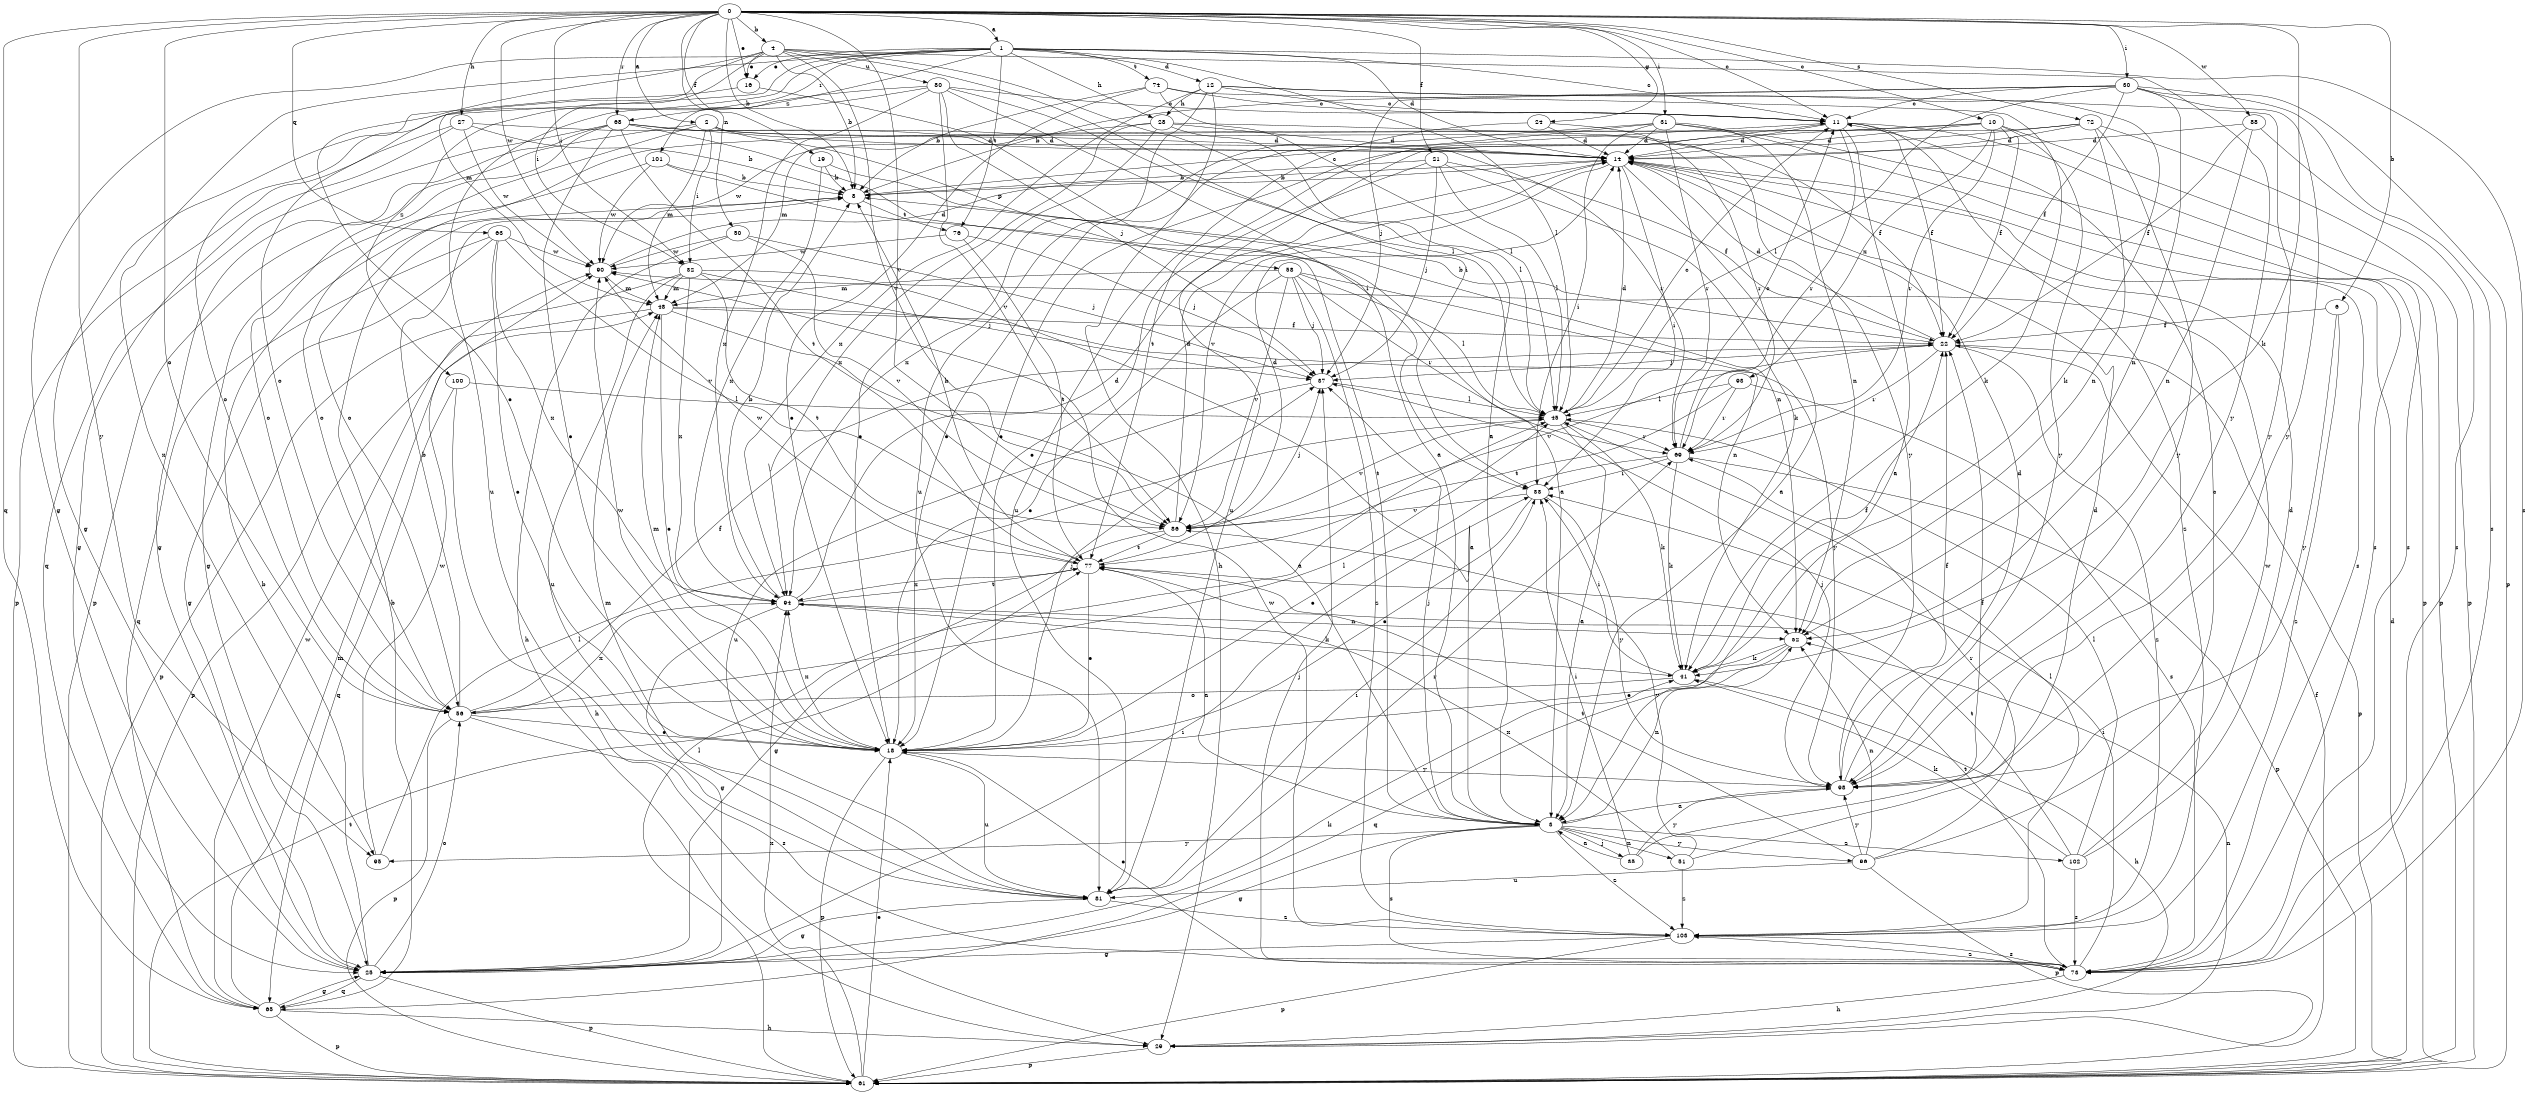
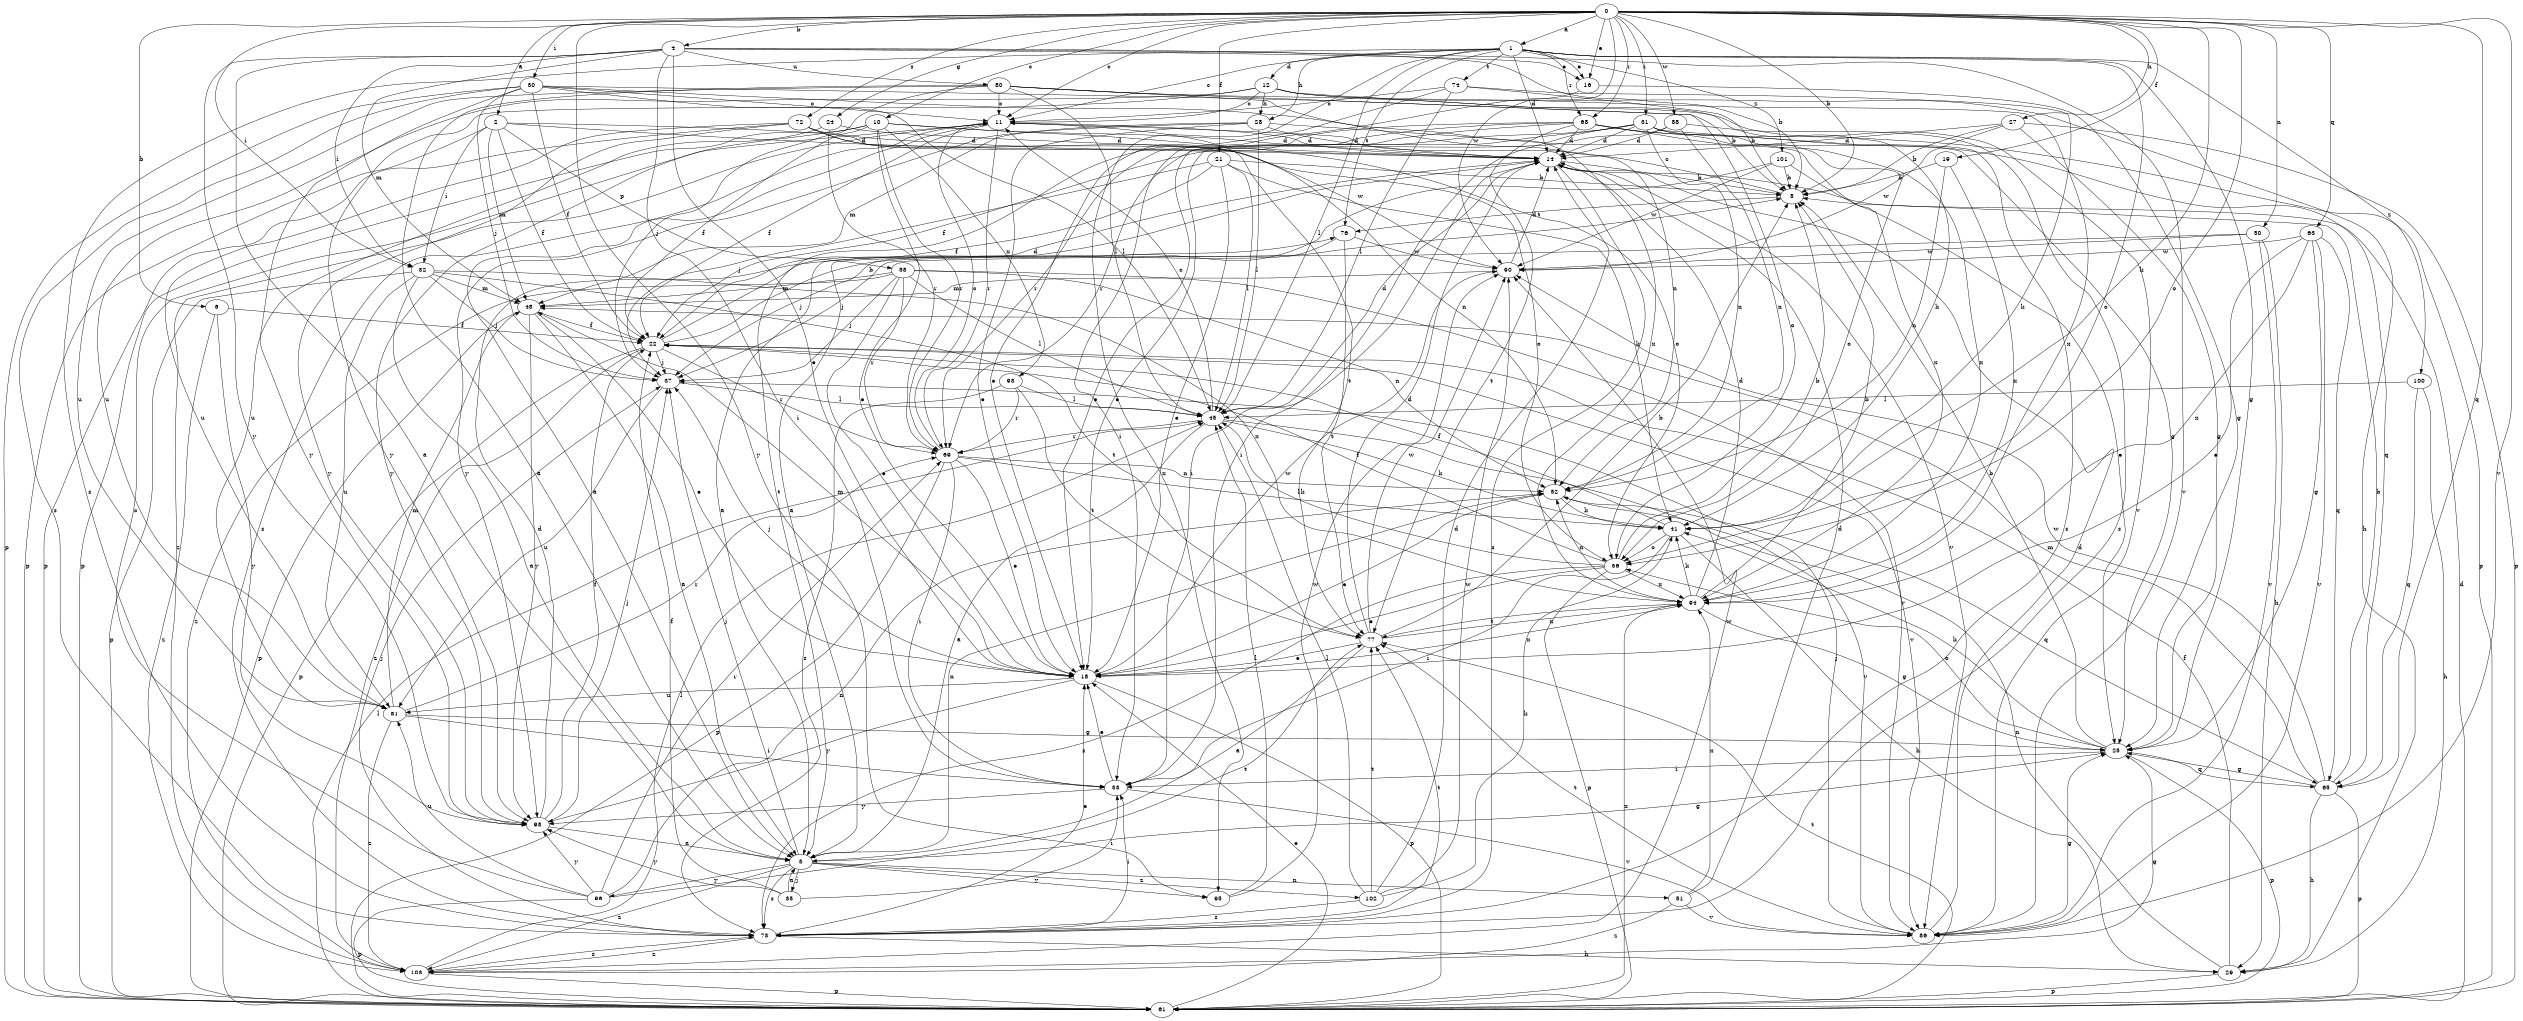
edge "98" -> "14": now "98" -> "76"
edge "69" -> "52": added, label "n"
edge "101" -> "25": label "g" -> "e"
